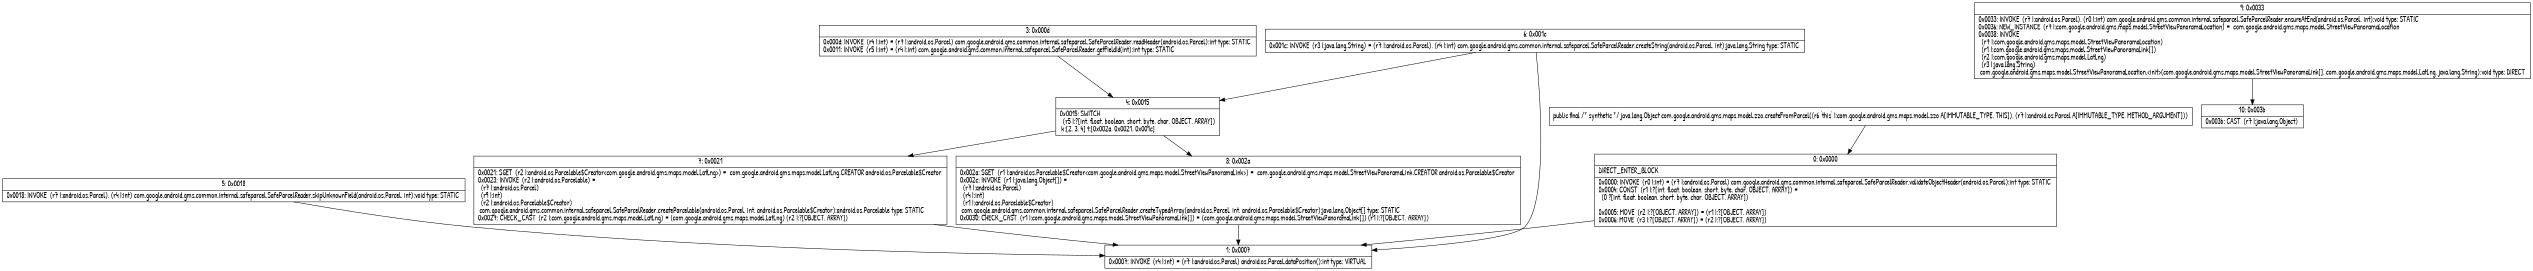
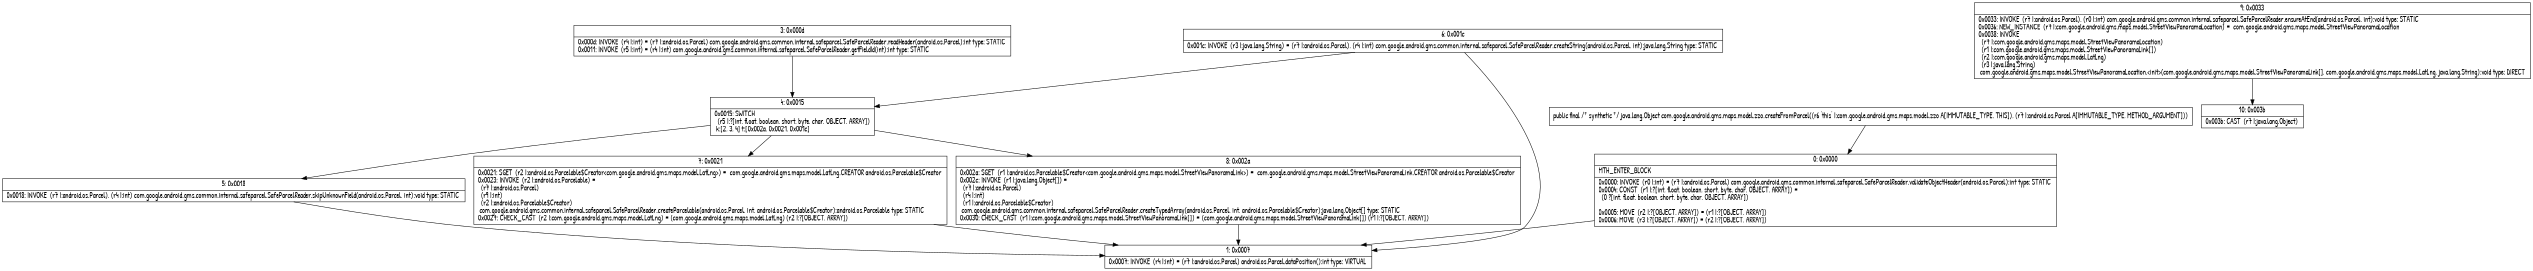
edge "4: 0x0015" -> "5: 0x0018": added
node "0: 0x0000": text "DIRECT_ENTER_BLOCK" -> "MTH_ENTER_BLOCK"
